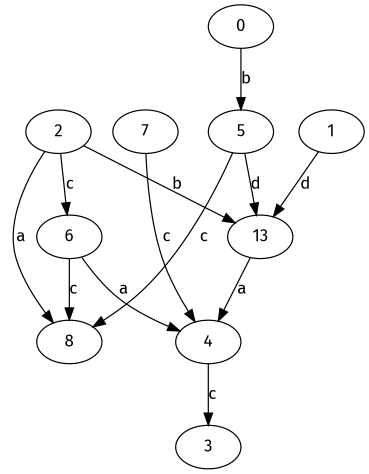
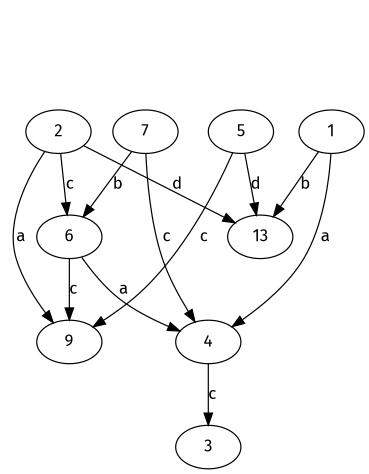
node "0": removed
edge "7" -> "6": added, label "b"
edge "2" -> "13": label "b" -> "d"
edge "1" -> "13": label "d" -> "b"
edge "13" -> "4": now "1" -> "4"
node "8": label "8" -> "9"
